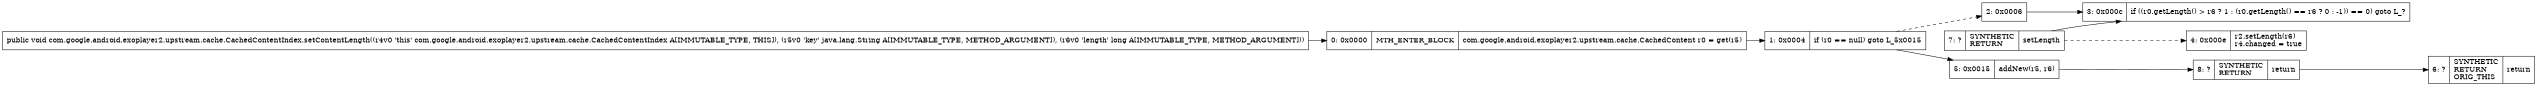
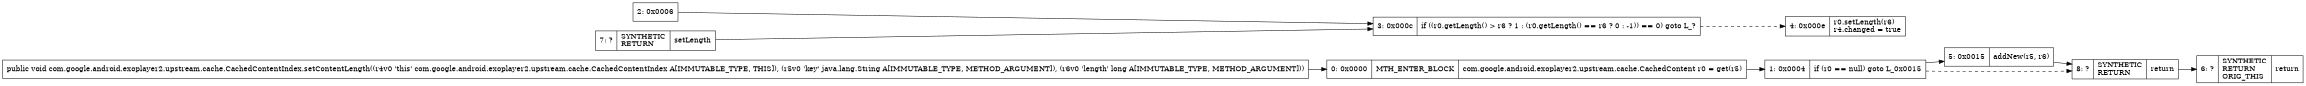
edge "1: 0x0004" -> "2: 0x0006": now "1: 0x0004" -> "8: ?"
node "4: 0x000e": text "r2.setLength(r6)" -> "r0.setLength(r6)"
node "1: 0x0004": text "if (r0 == null) goto L_5x0015" -> "if (r0 == null) goto L_0x0015"
edge "7: ?" -> "4: 0x000e": now "3: 0x000c" -> "4: 0x000e"
